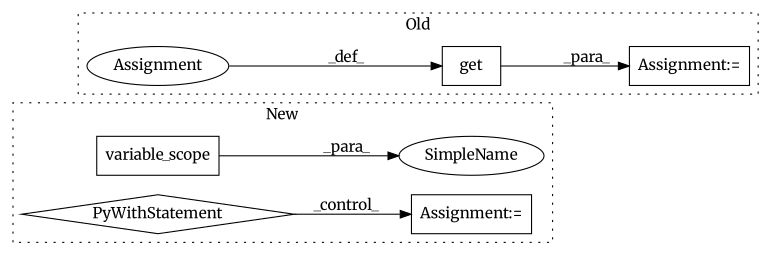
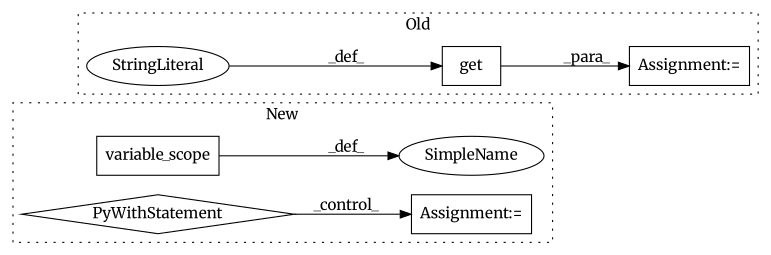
node "Assignment": label "Assignment" -> "StringLiteral"
edge "variable_scope" -> "SimpleName": label "_para_" -> "_def_"
